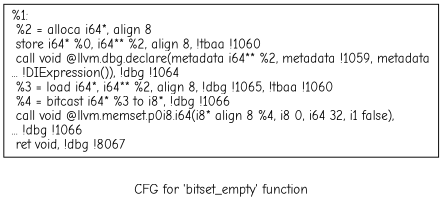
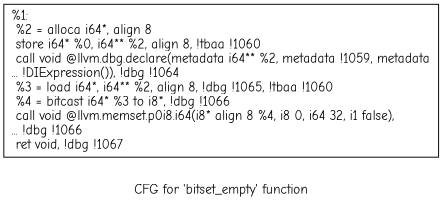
node "%1:": text "ret void, !dbg !8067" -> "ret void, !dbg !1067"
